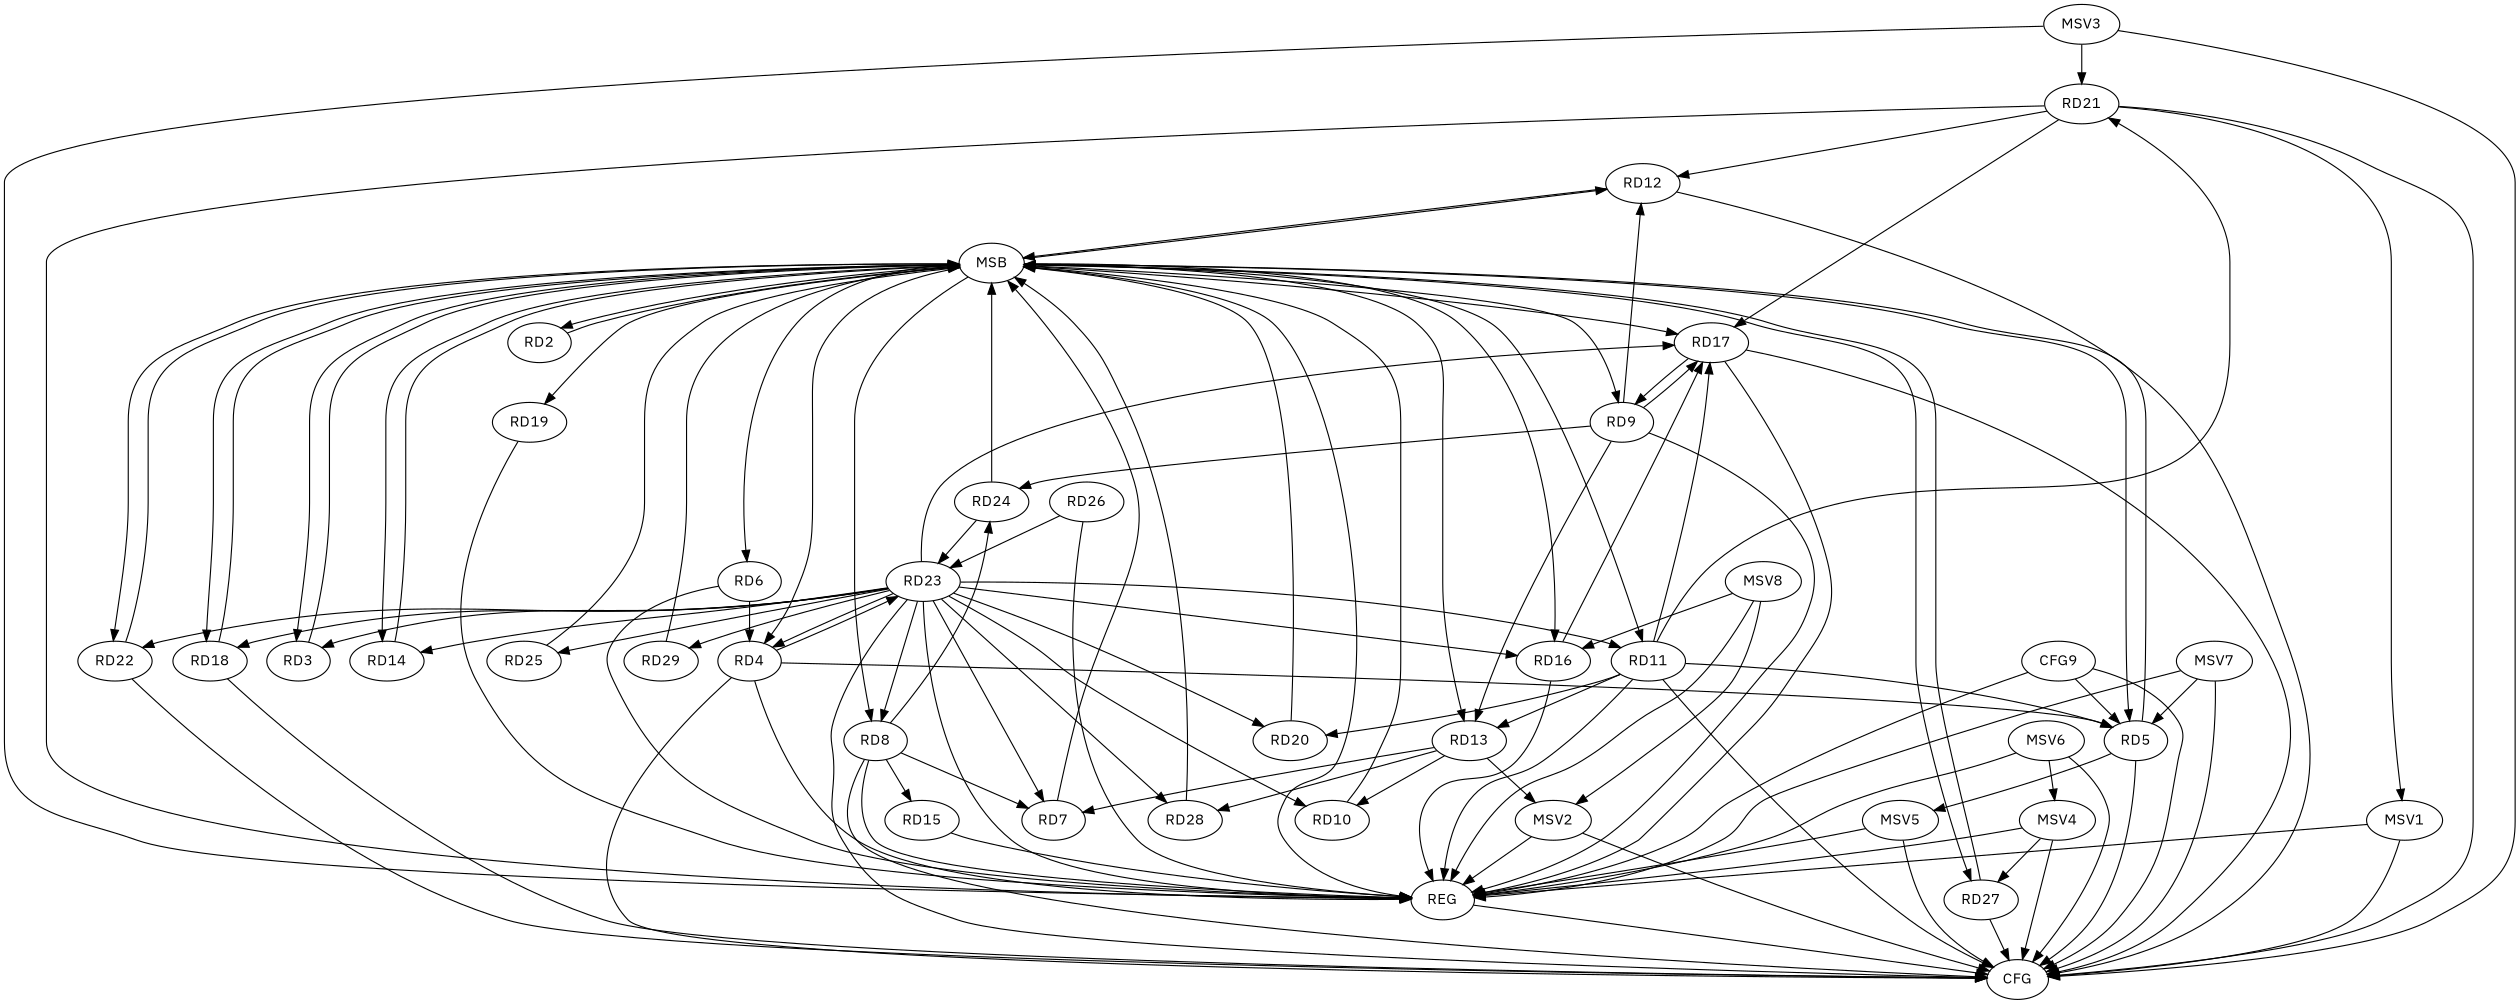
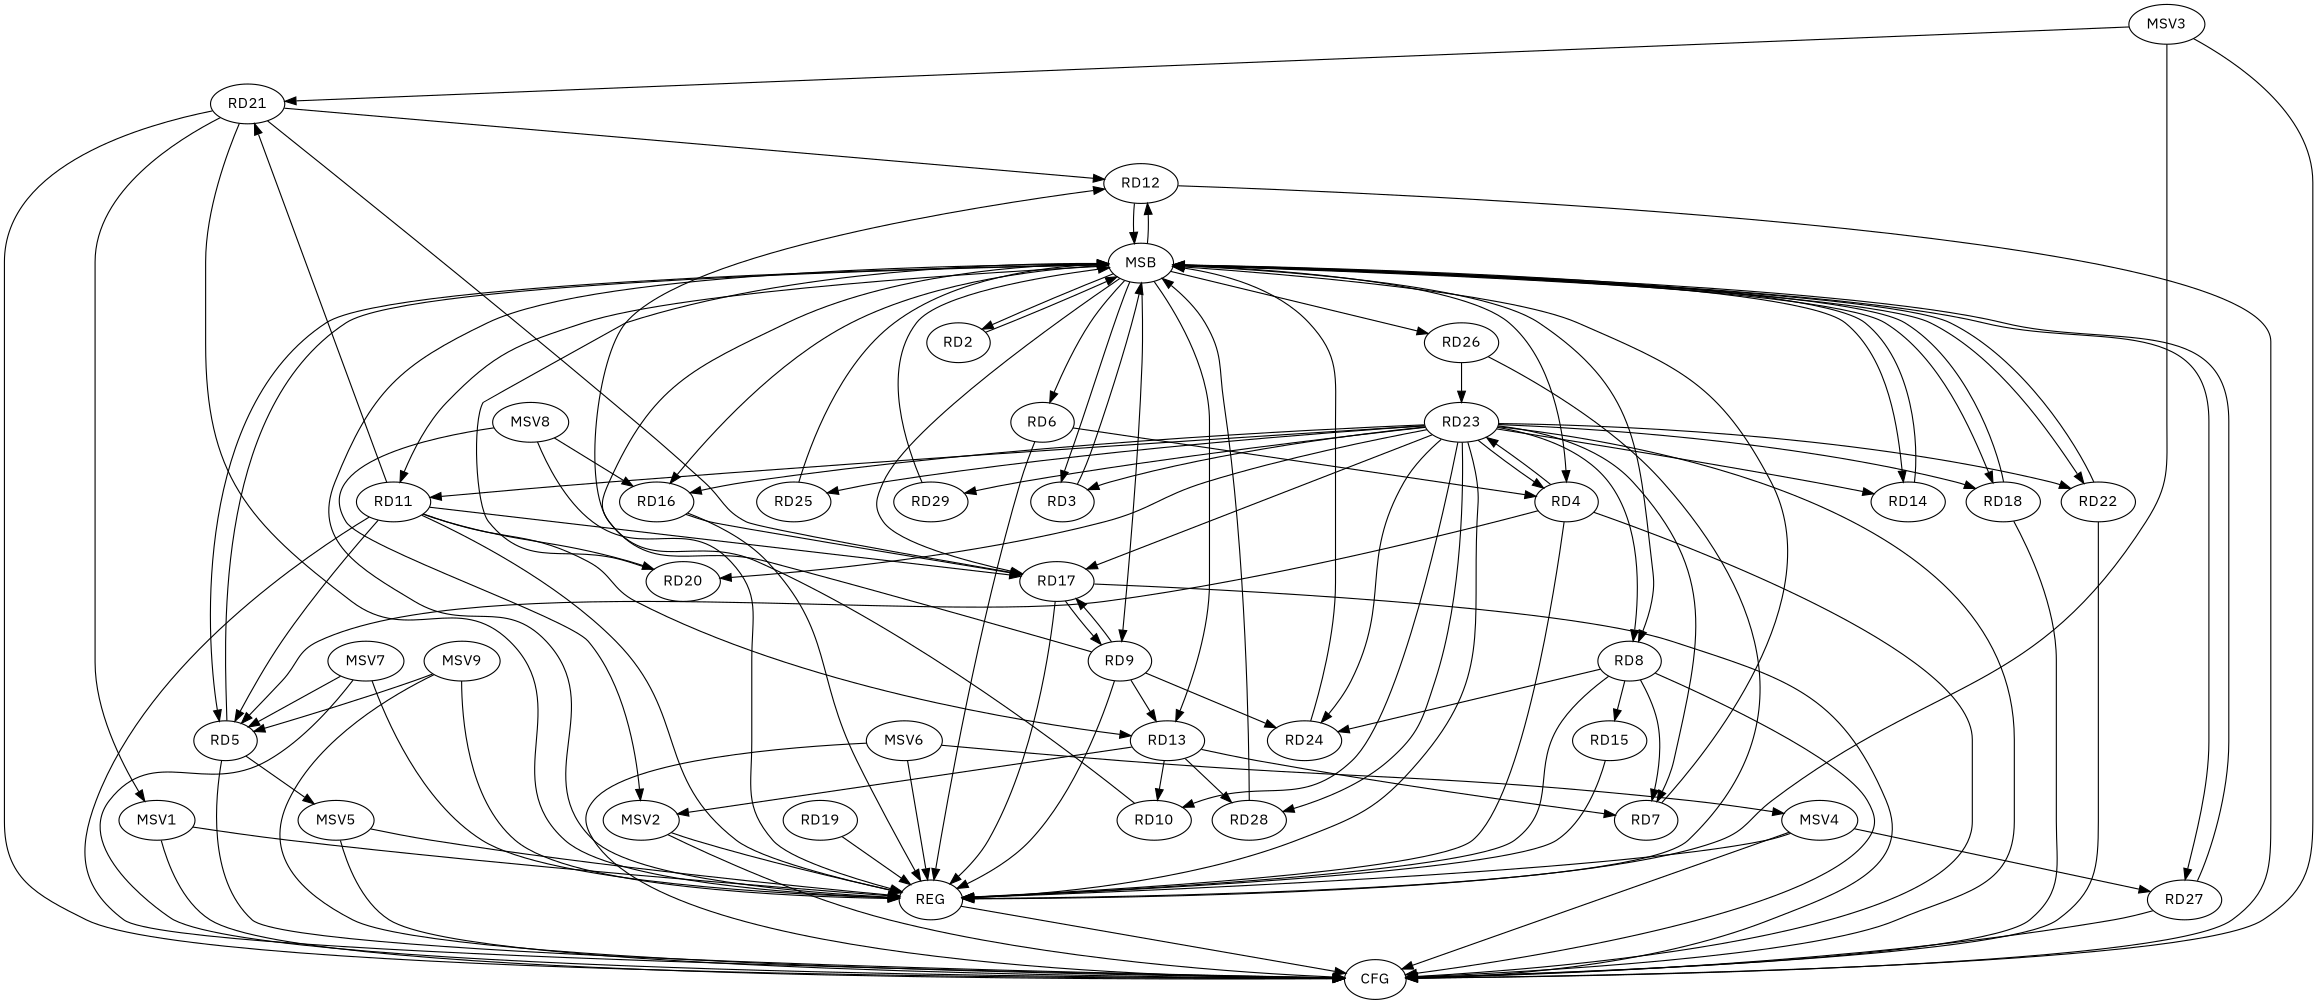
edge "MSB" -> "RD19": now "MSB" -> "RD26"
edge "RD24" -> "RD23": reversed
node "CFG9": label "CFG9" -> "MSV9"
